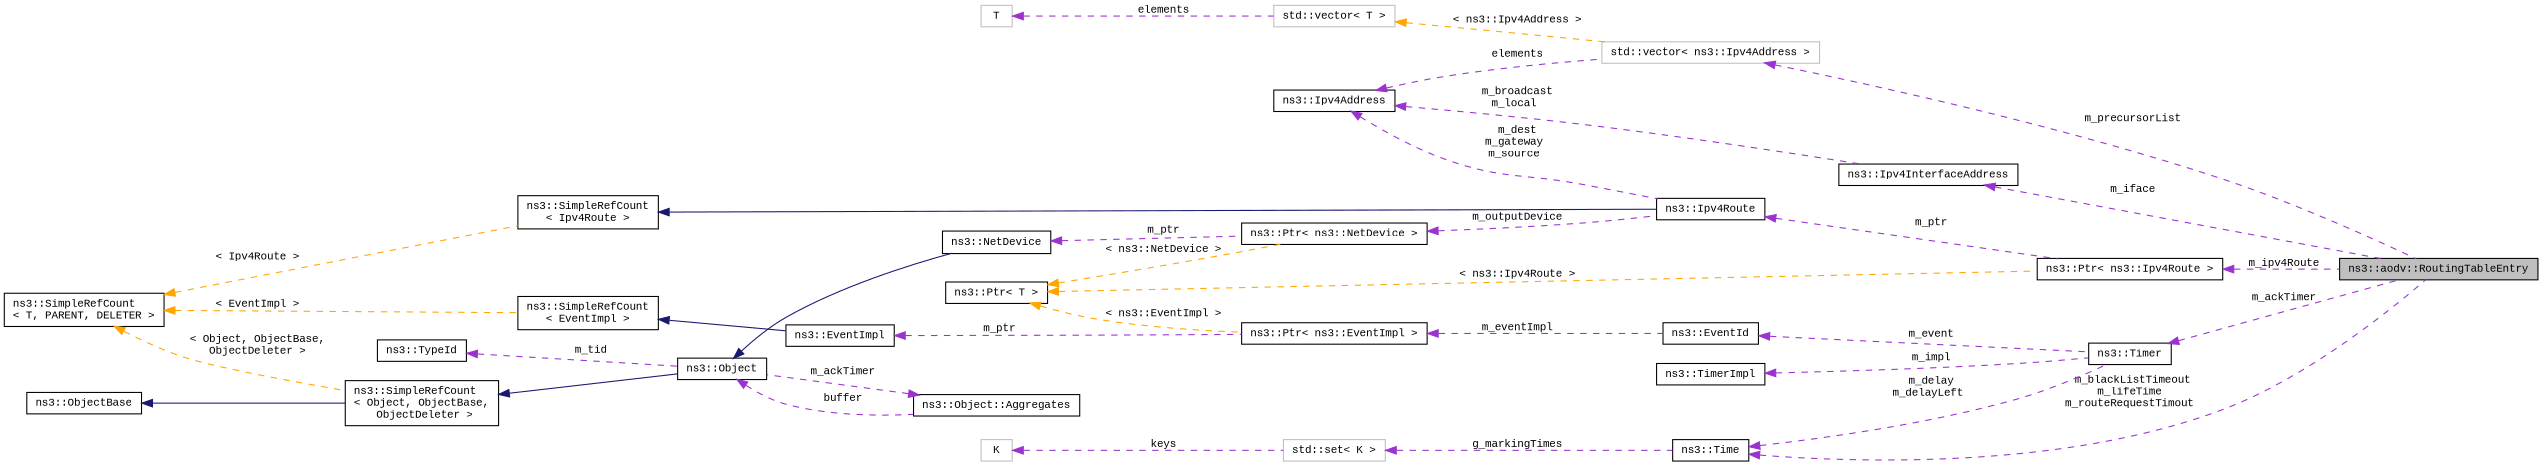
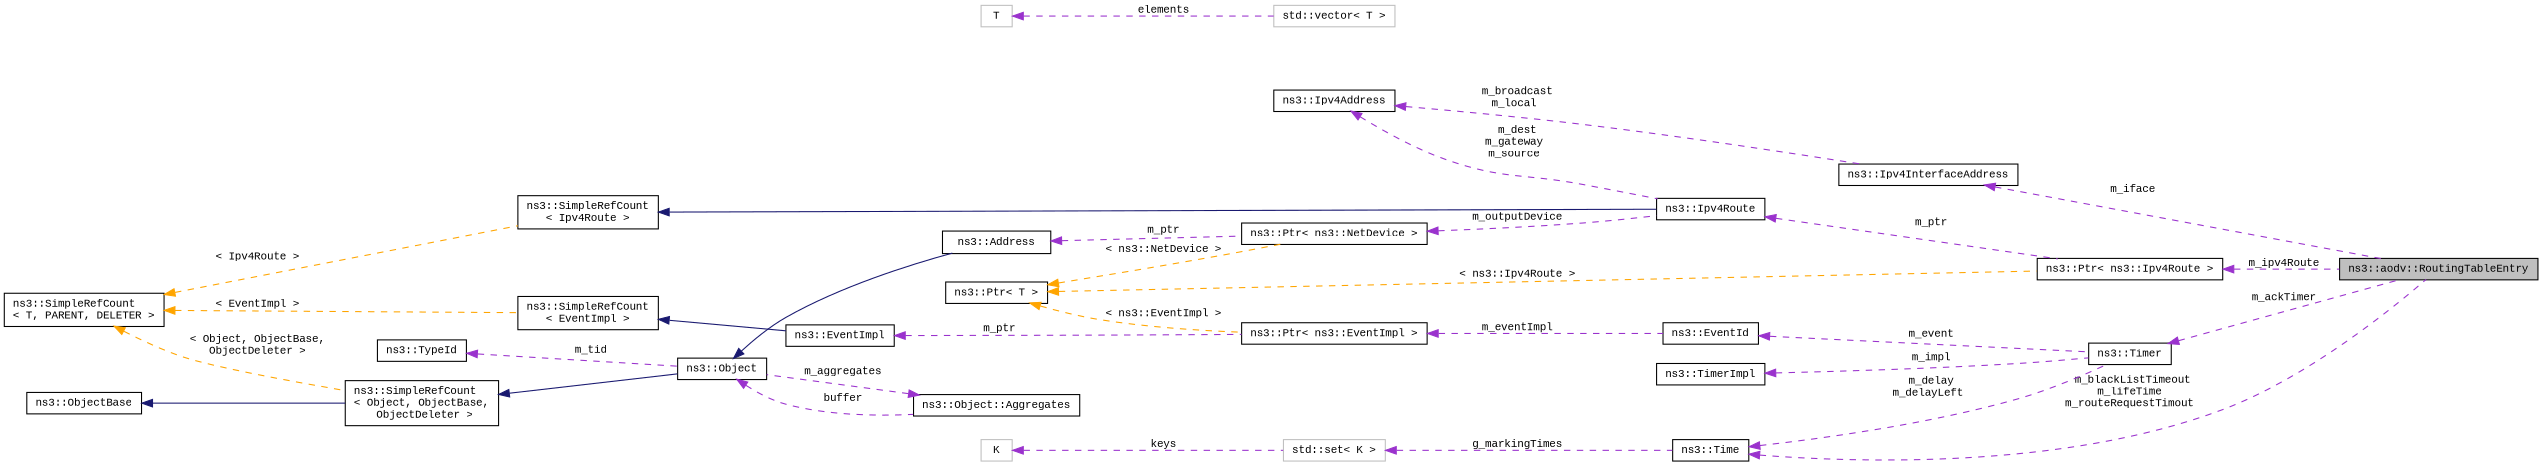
node "std::vector< ns3::Ipv4Address >": removed
node "ns3::NetDevice": label "ns3::NetDevice" -> "ns3::Address"
edge "ns3::Object" -> "ns3::Object::Aggregates": label " m_ackTimer" -> " m_aggregates"
